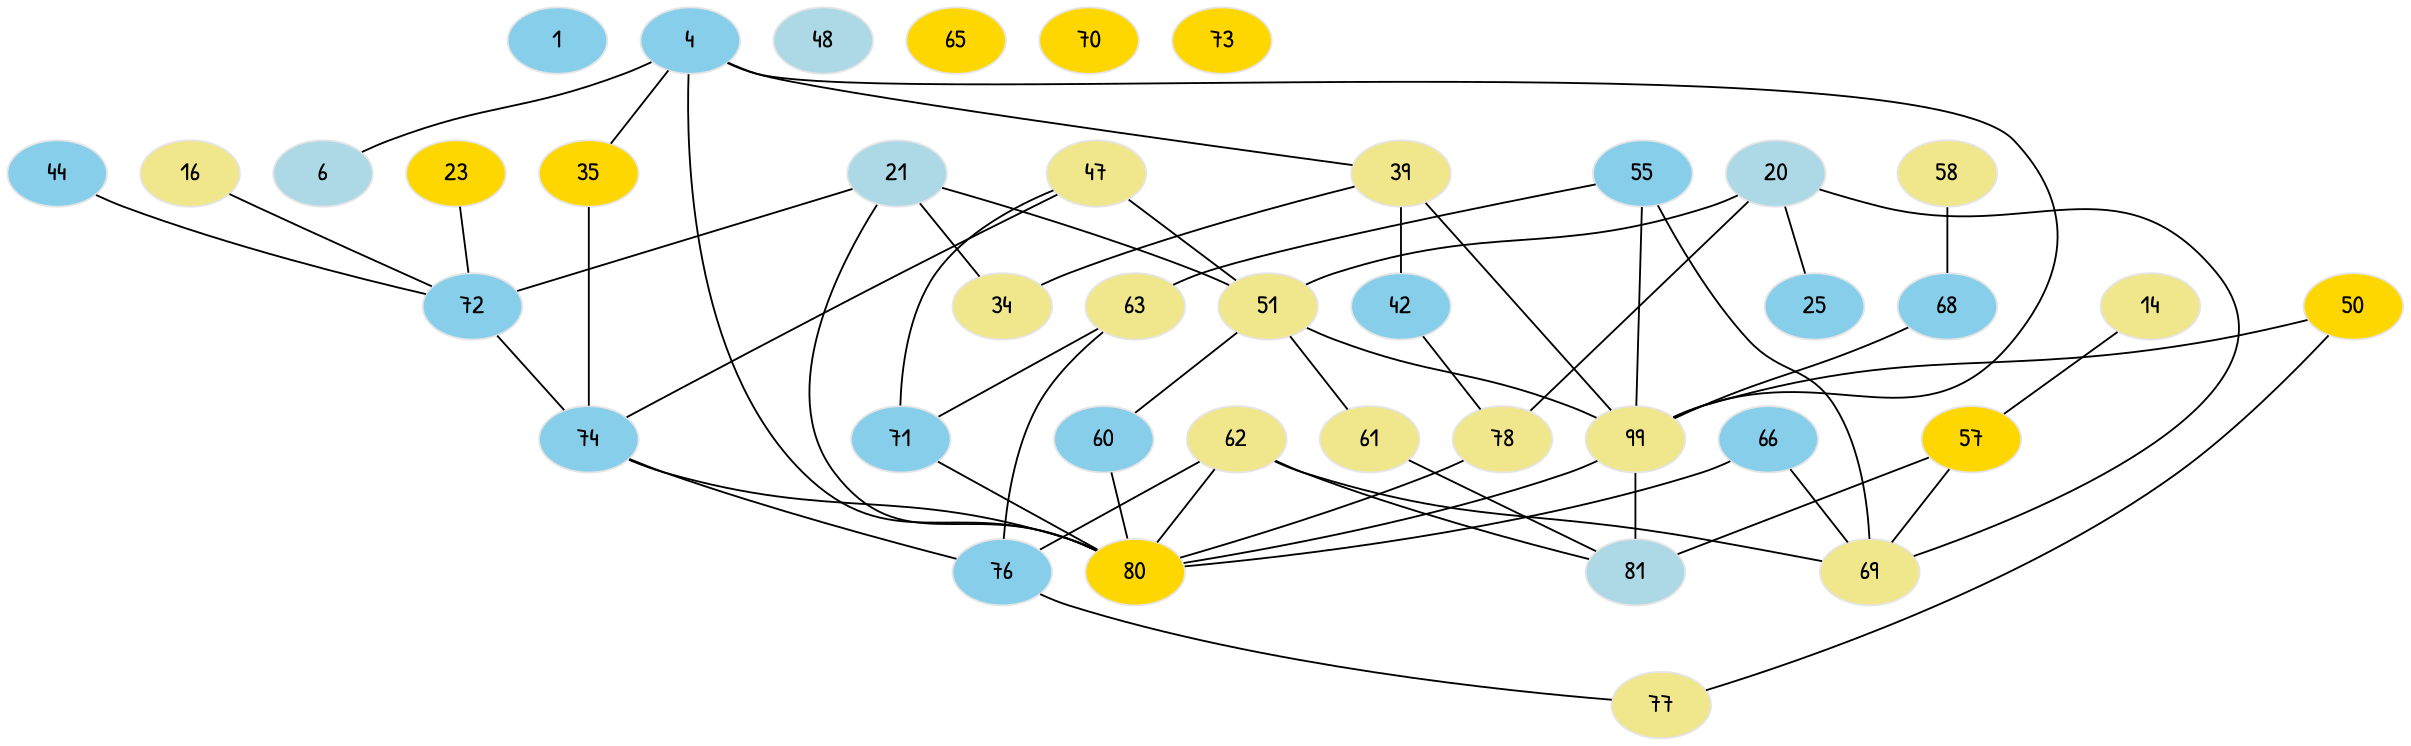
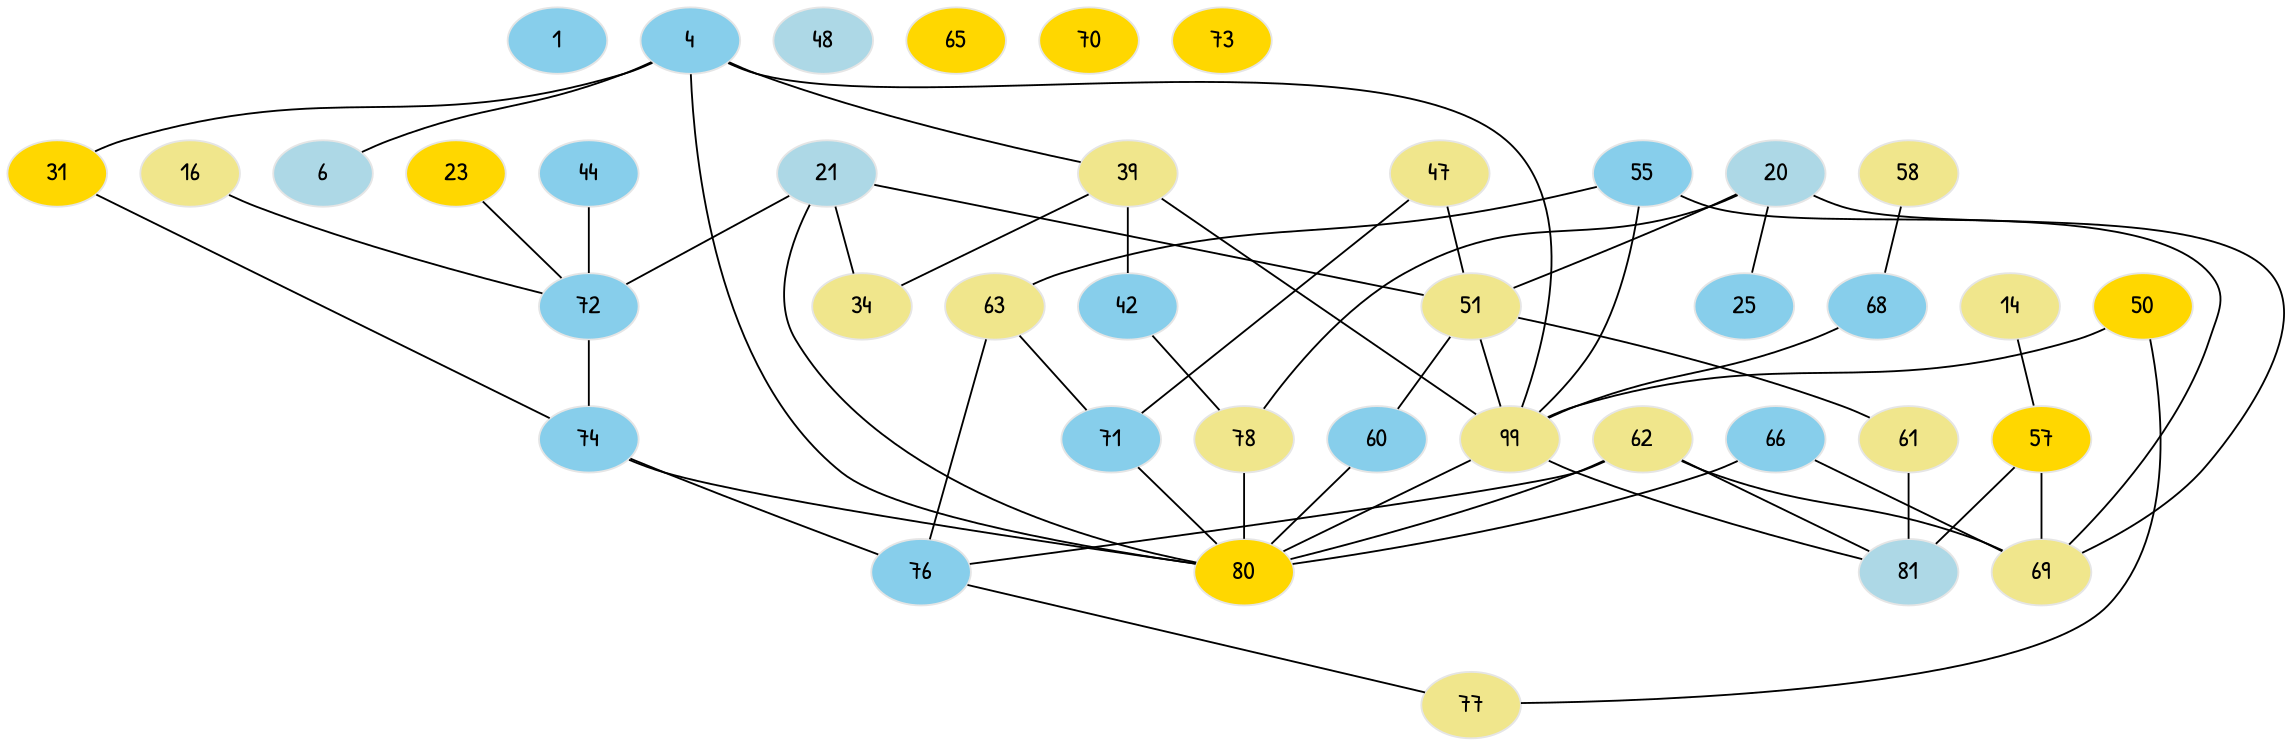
node "35": label "35" -> "31"
edge "47" -- "74": removed
